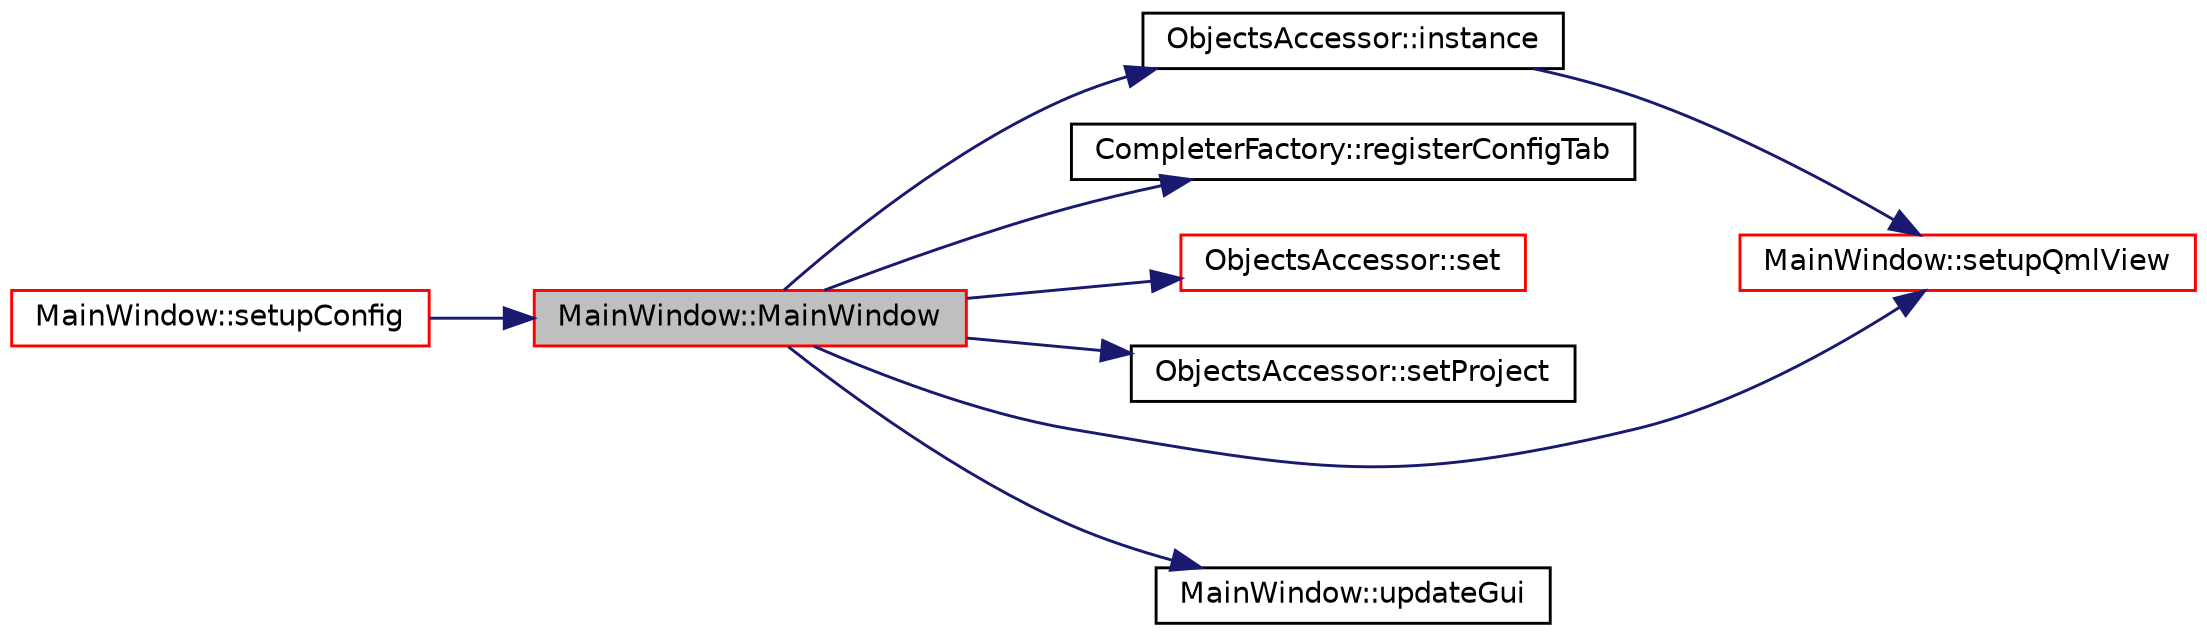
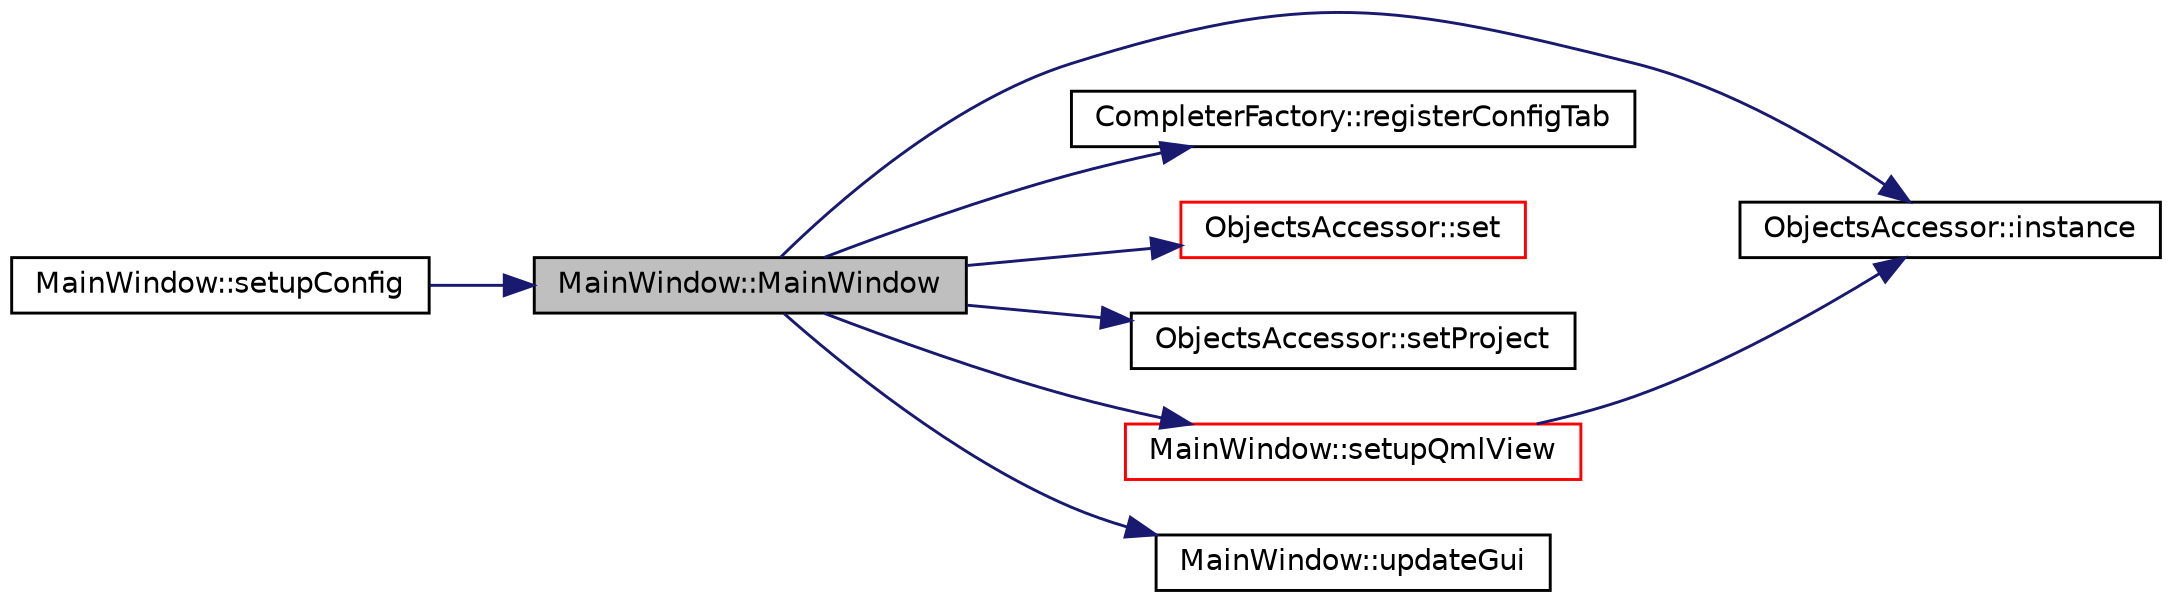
edge "ObjectsAccessor::instance" -> "MainWindow::setupQmlView": reversed
node "MainWindow::setupConfig": color red -> black
node "MainWindow::MainWindow": color red -> black
